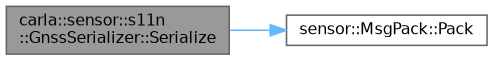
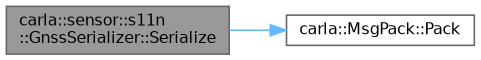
node "sensor::MsgPack::Pack": label "sensor::MsgPack::Pack" -> "carla::MsgPack::Pack"
